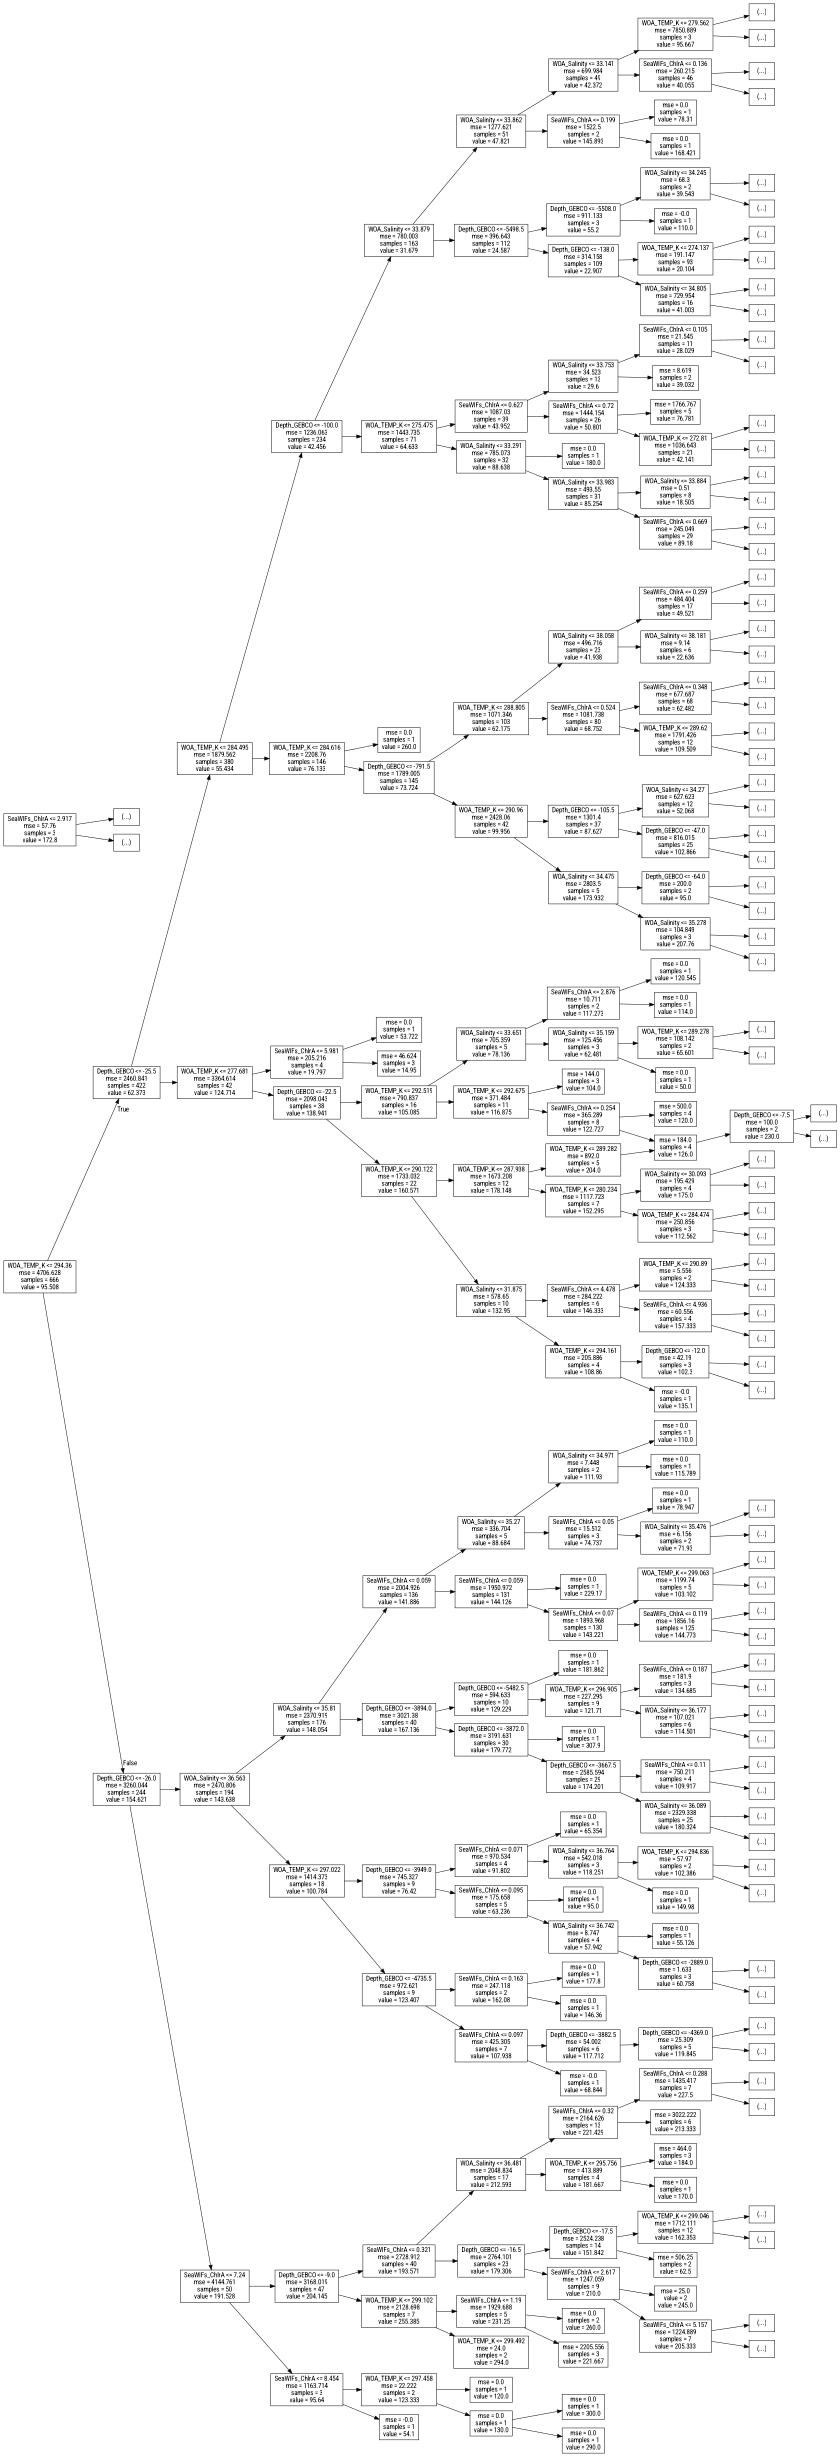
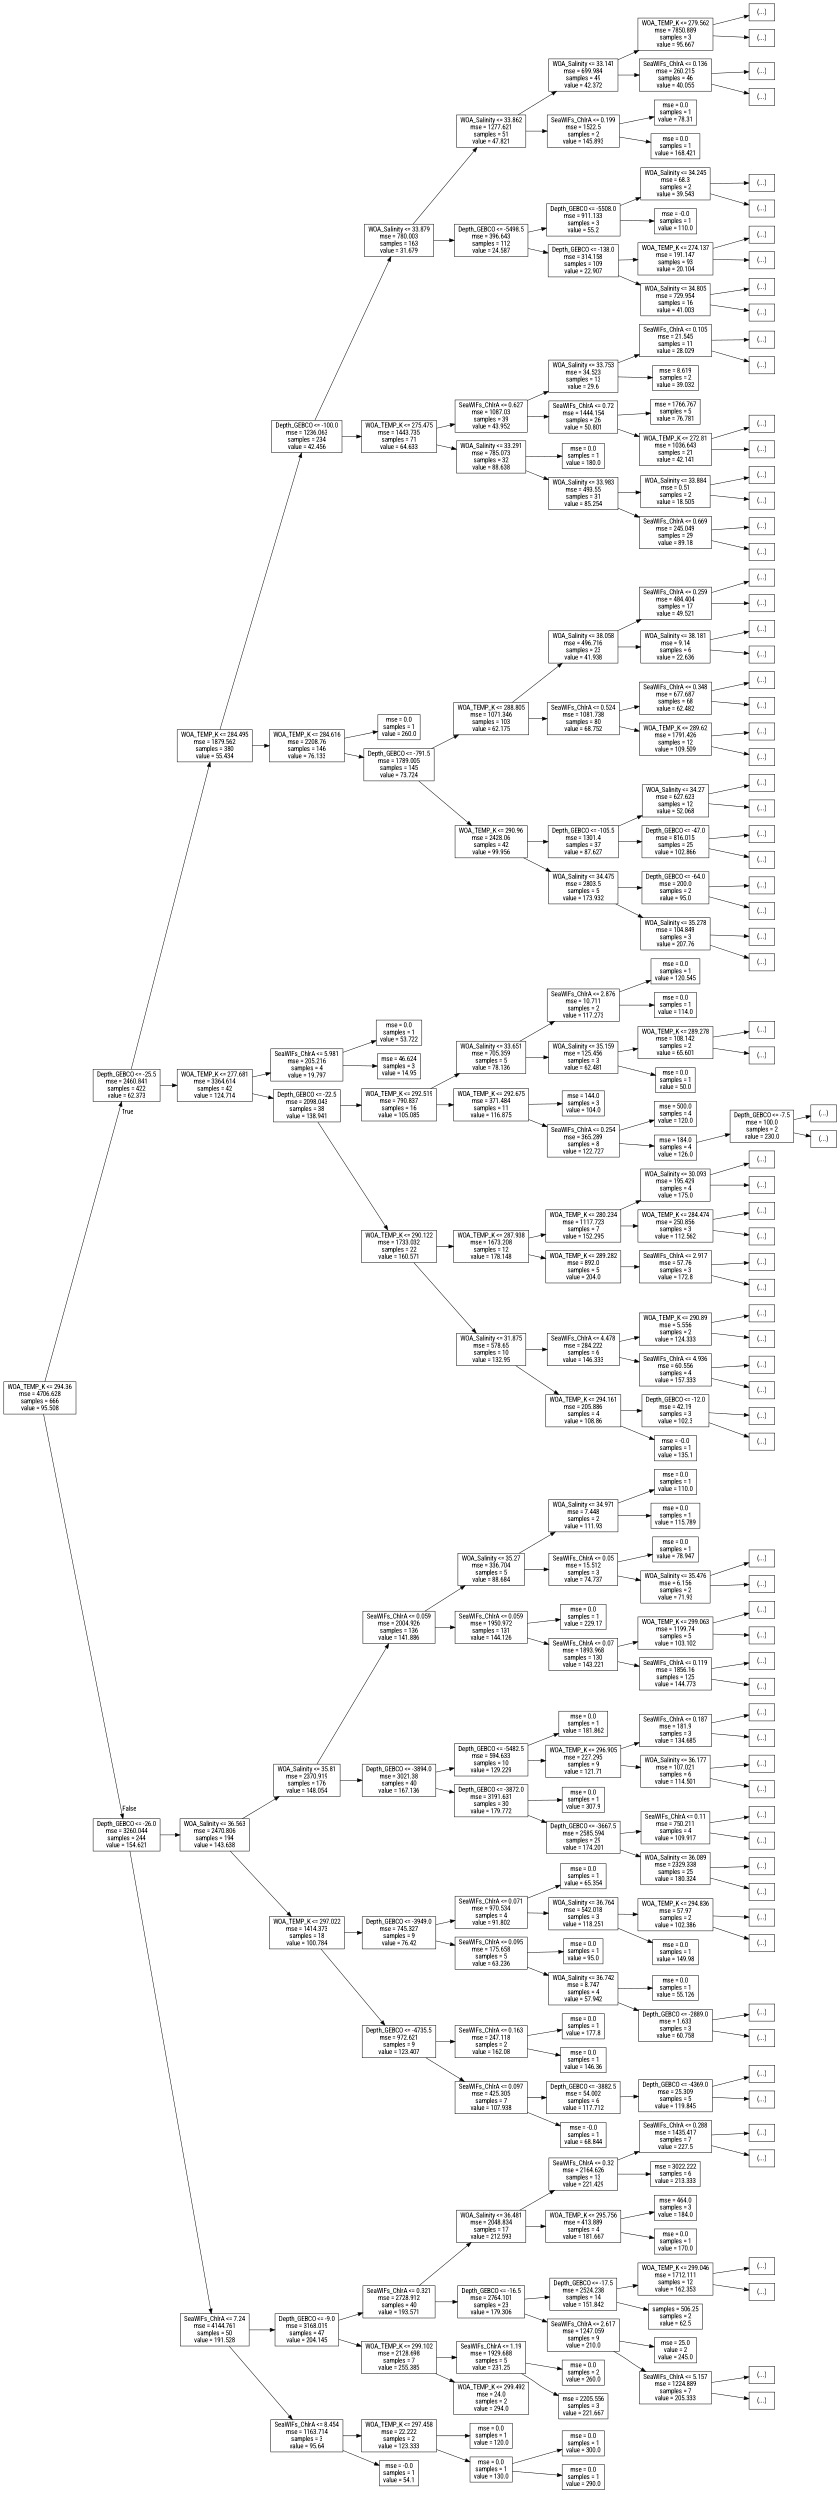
node "WOA_Salinity <= 33.884 mse = 0.51 samples = 8 value = 18.505": label "WOA_Salinity <= 33.884 mse = 0.51 samples = 8 value = 18.505" -> "WOA_Salinity <= 33.884 mse = 0.51 samples = 2 value = 18.505"
edge "WOA_TEMP_K <= 289.282 mse = 892.0 samples = 5 value = 204.0" -> "mse = 184.0 samples = 4 value = 126.0": now "WOA_TEMP_K <= 289.282 mse = 892.0 samples = 5 value = 204.0" -> "SeaWIFs_ChlrA <= 2.917 mse = 57.76 samples = 3 value = 172.8"
node "mse = 506.25 samples = 2 value = 62.5": label "mse = 506.25 samples = 2 value = 62.5" -> "samples = 506.25 samples = 2 value = 62.5"
